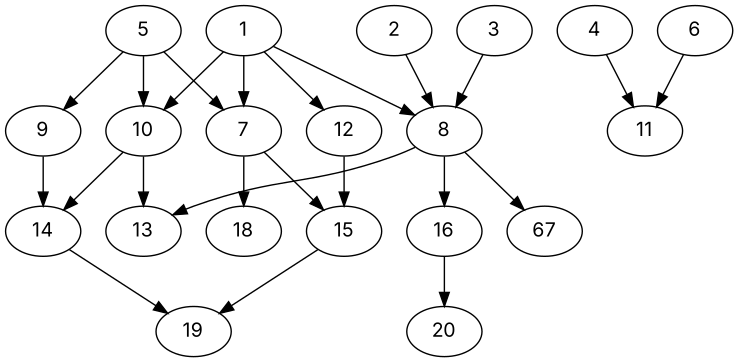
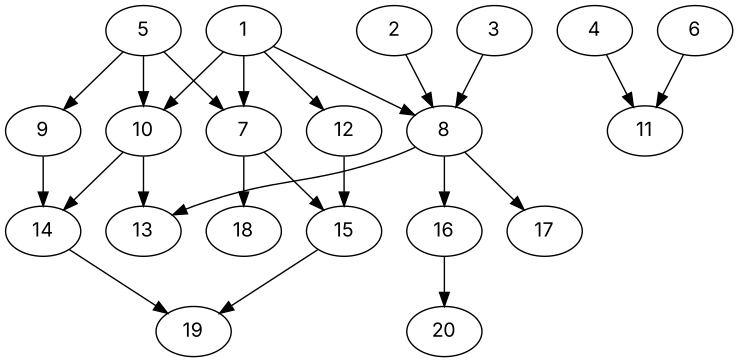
node "67": label "67" -> "17"
